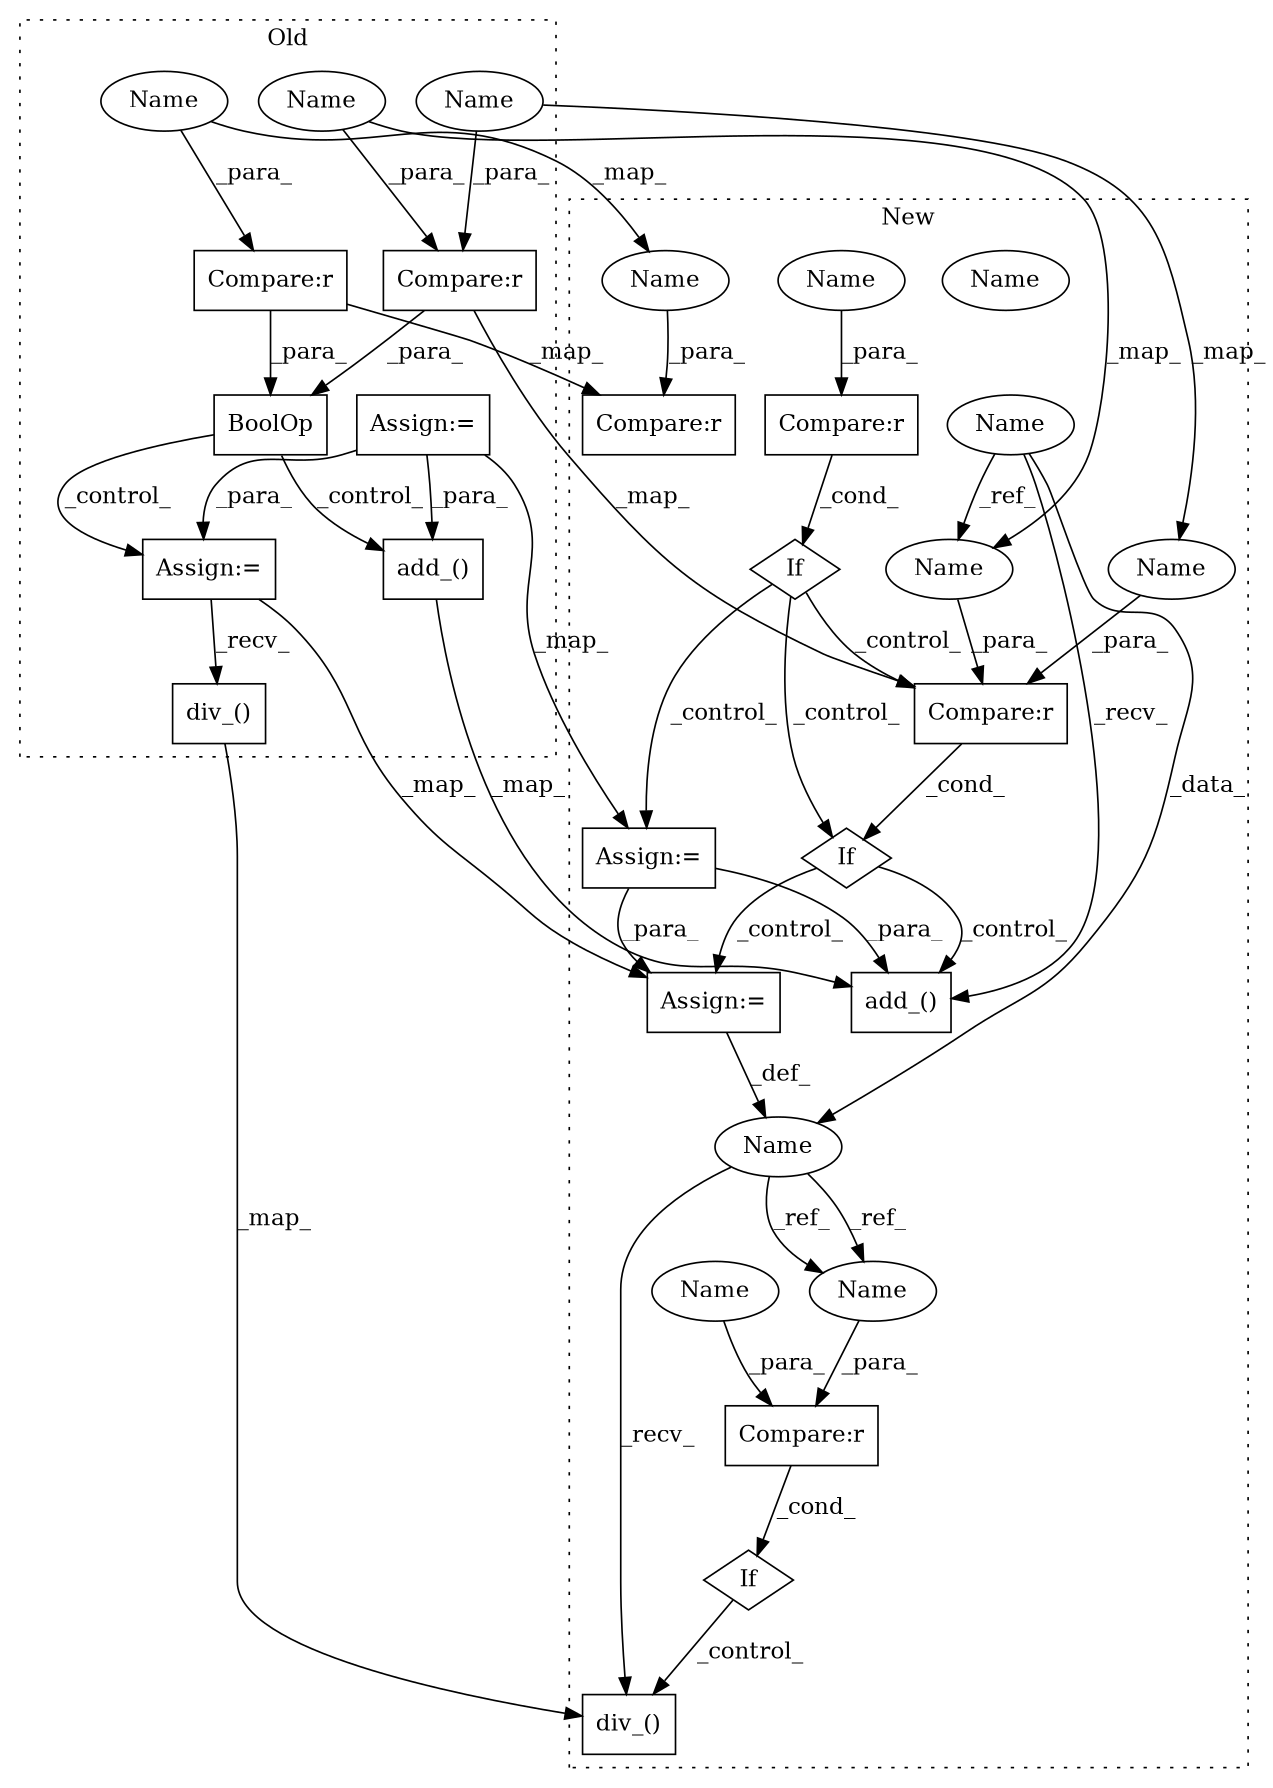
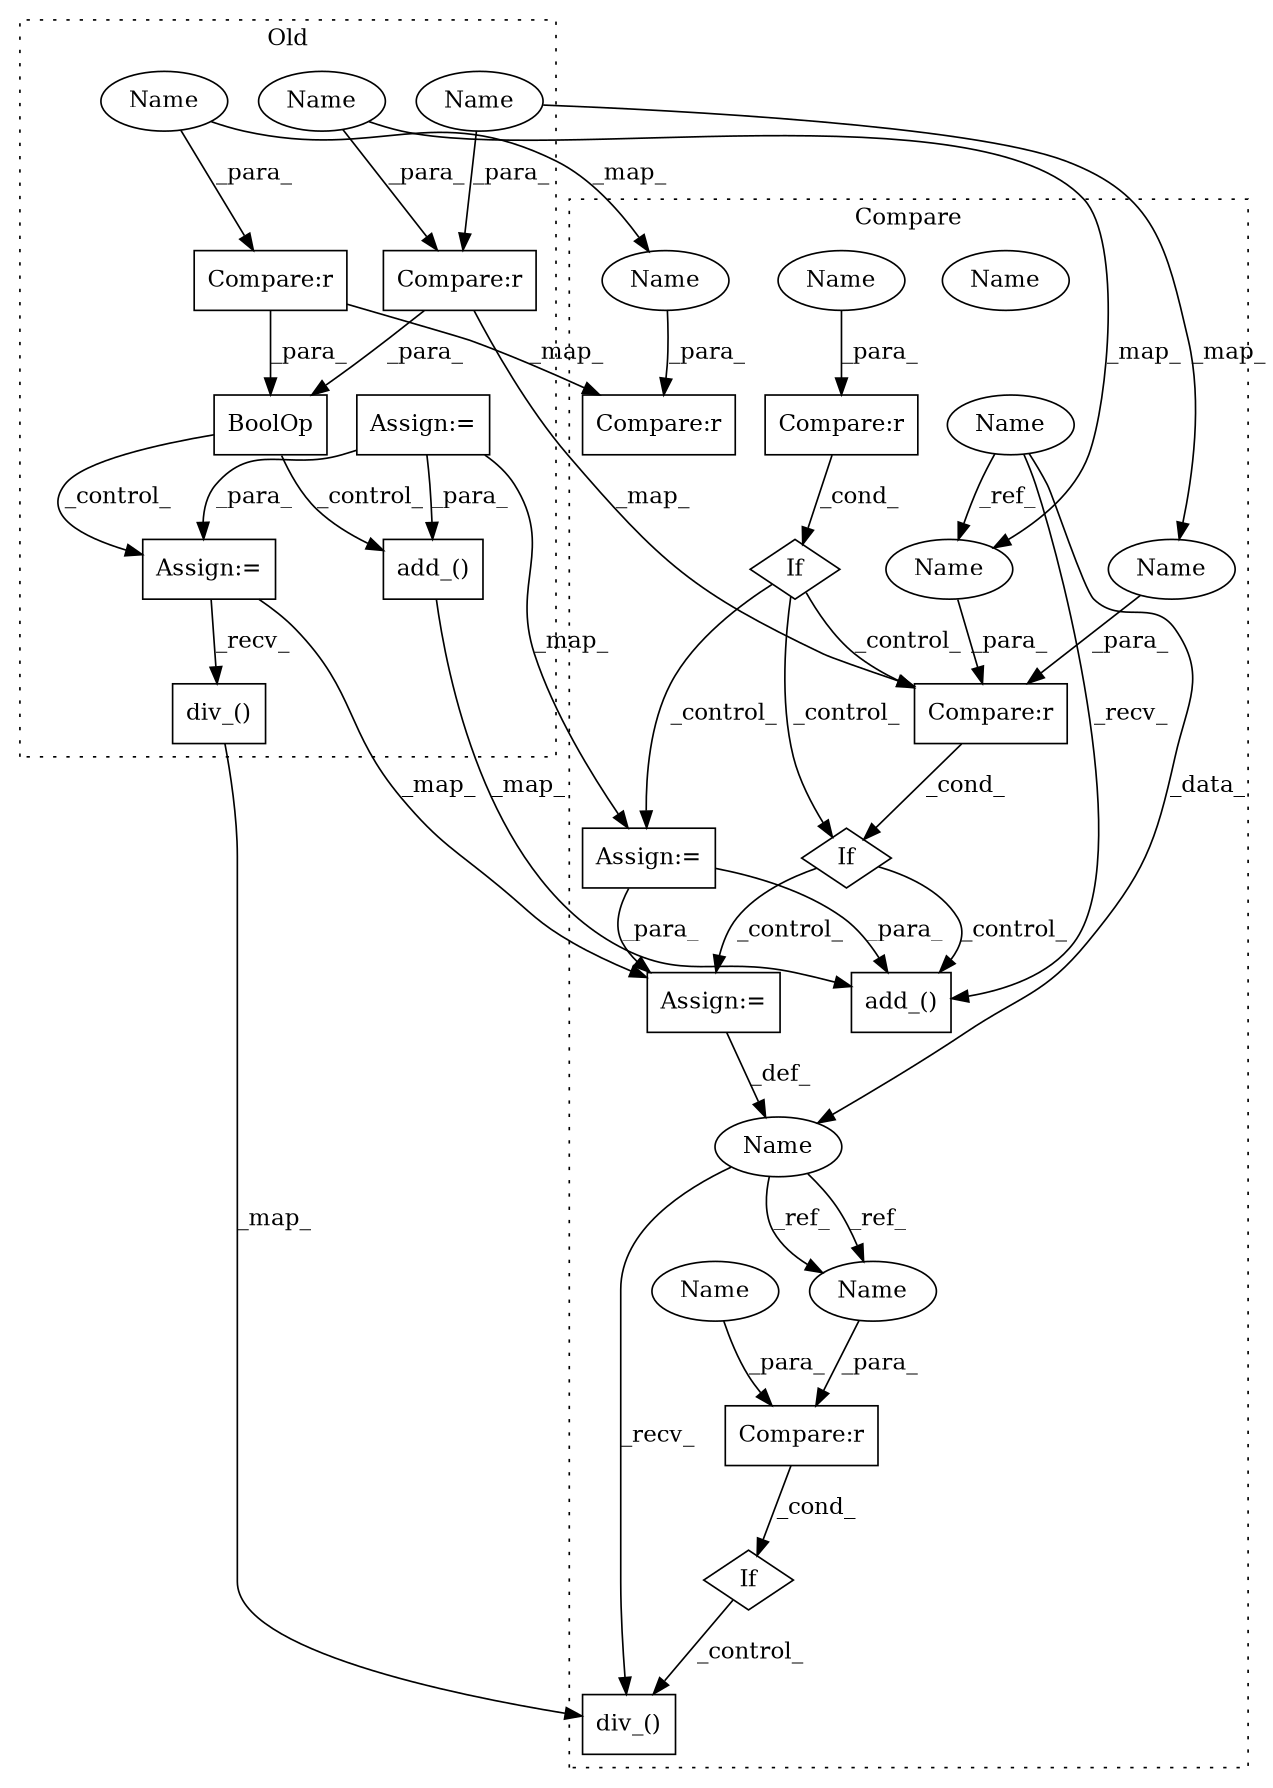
cluster "New": label "New" -> "Compare"
